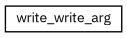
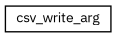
node "write_write_arg": label "write_write_arg" -> "csv_write_arg"
